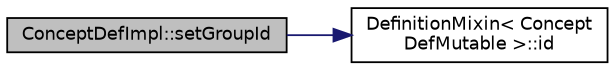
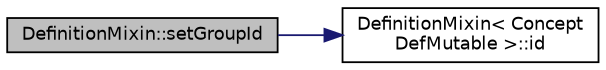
node "ConceptDefImpl::setGroupId": label "ConceptDefImpl::setGroupId" -> "DefinitionMixin::setGroupId"
